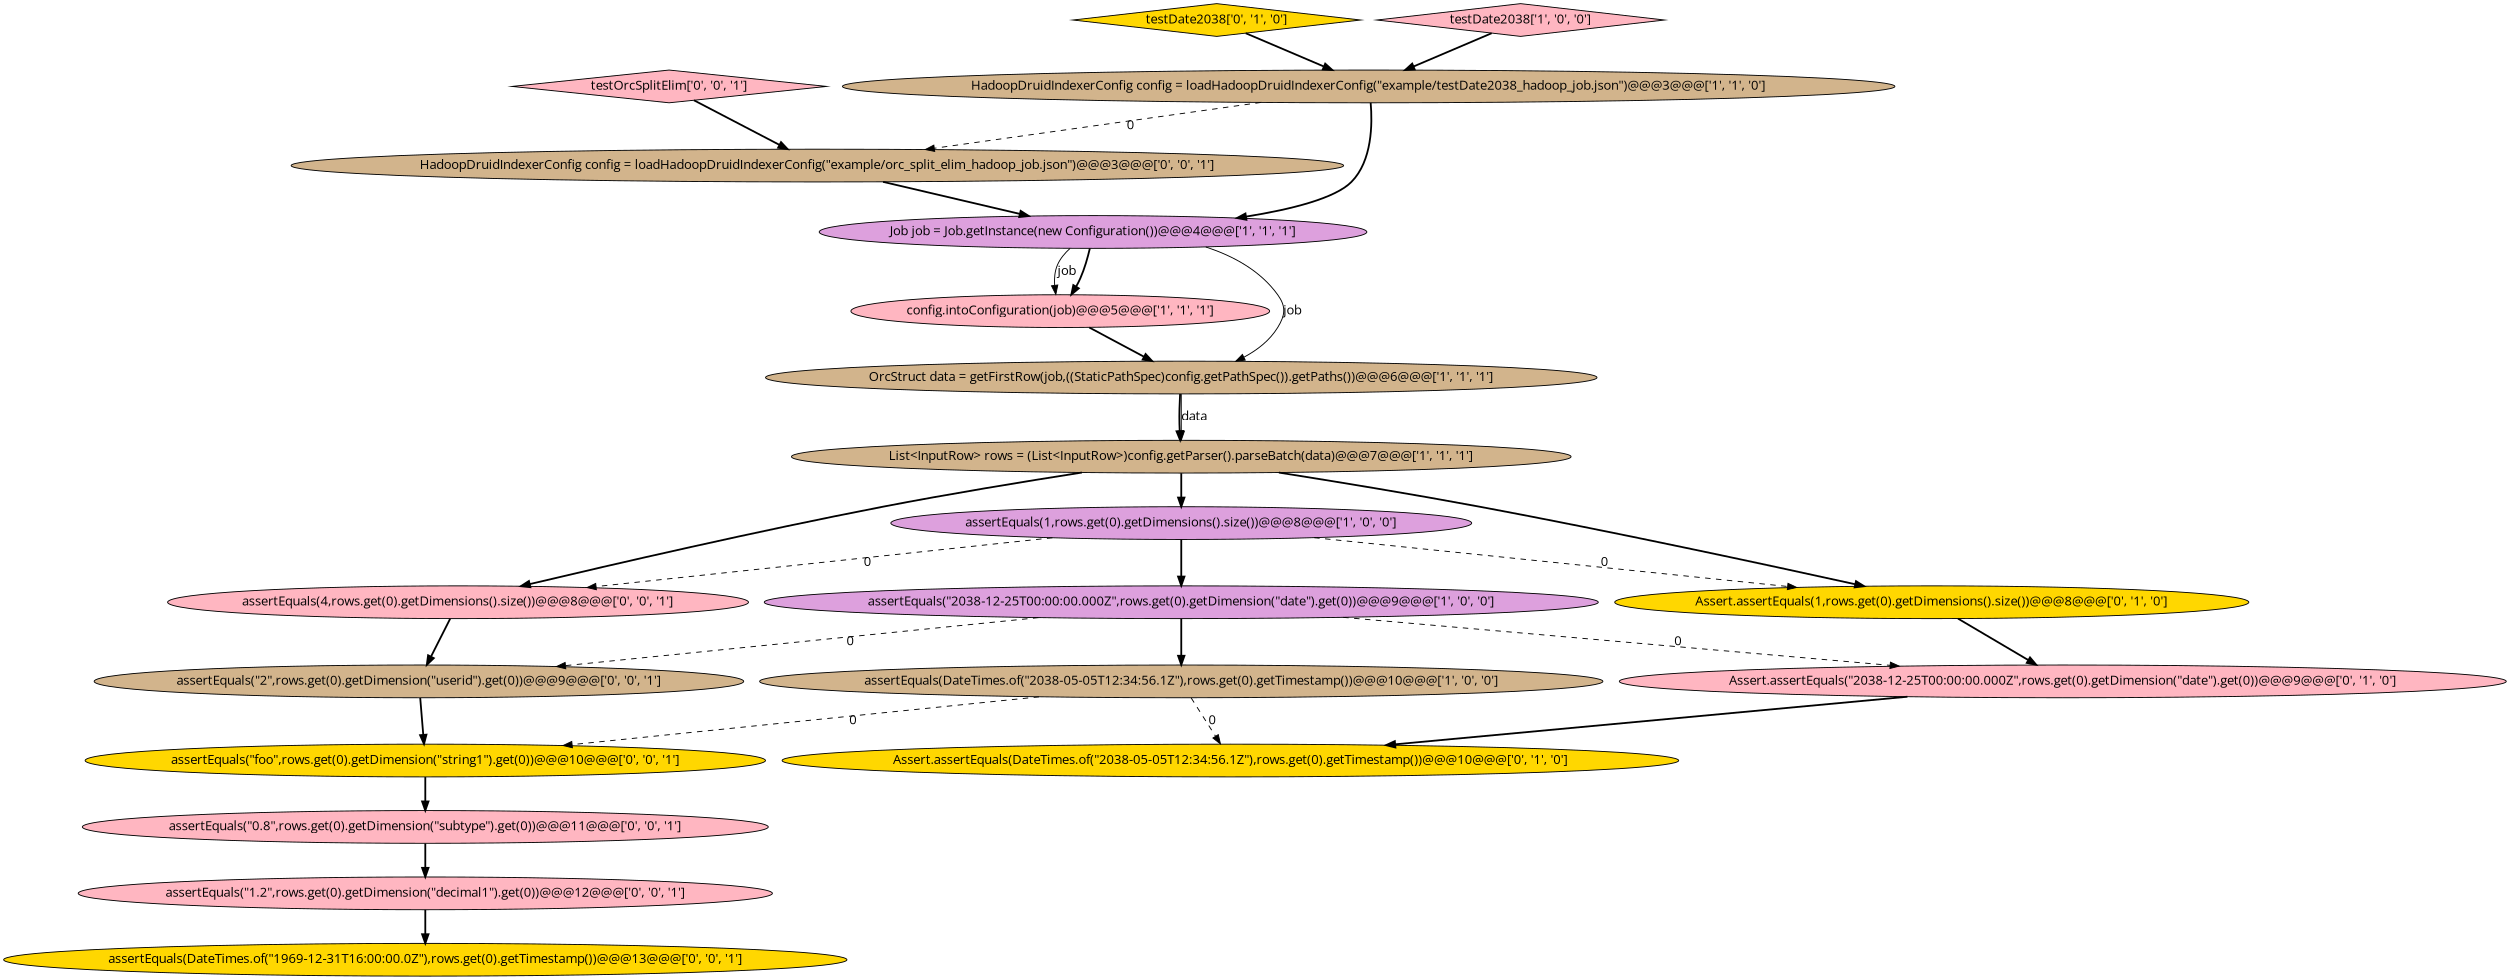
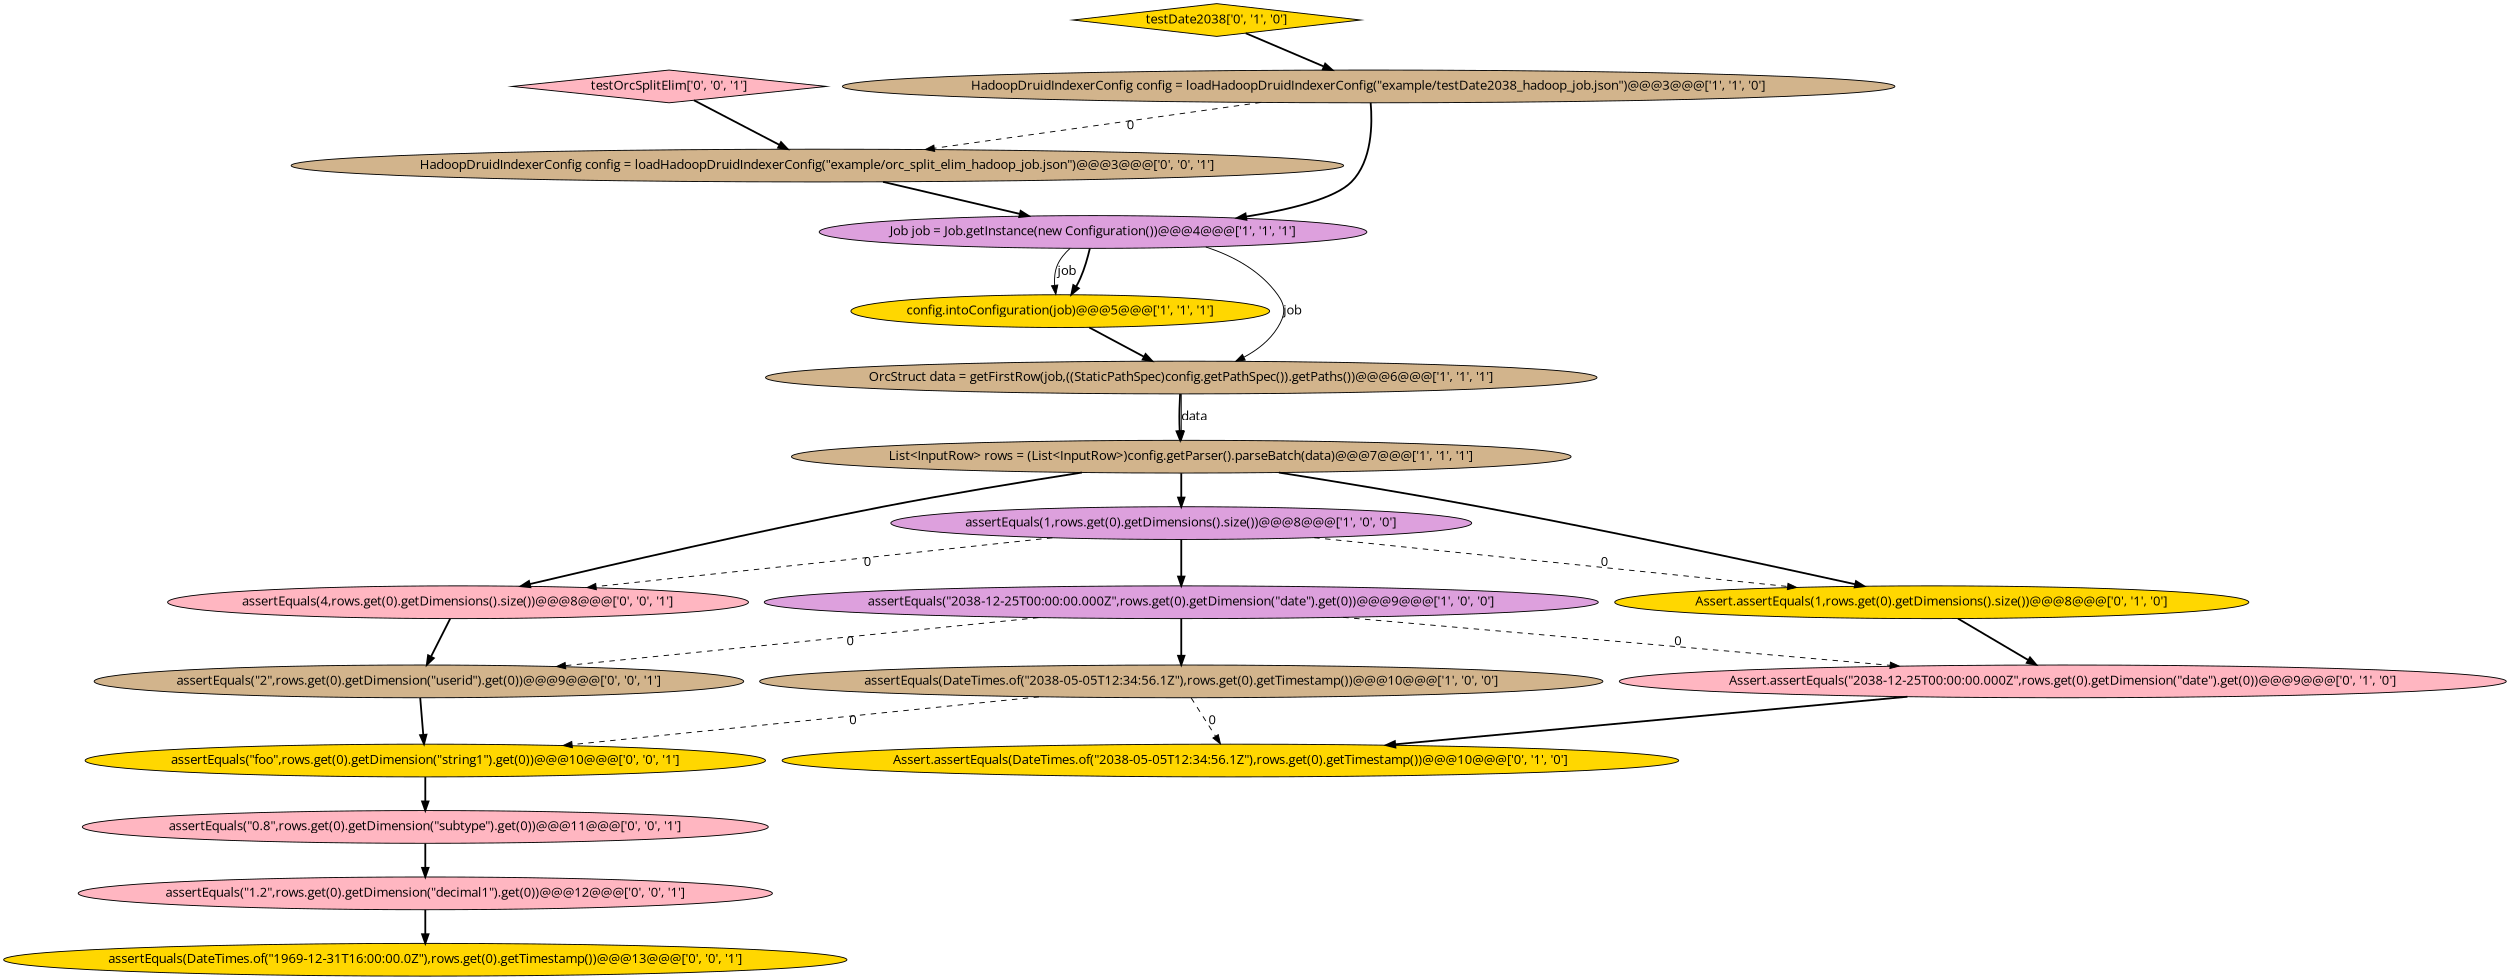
node "testDate2038['1', '0', '0']": removed
node "config.intoConfiguration(job)@@@5@@@['1', '1', '1']": fillcolor lightpink -> gold
